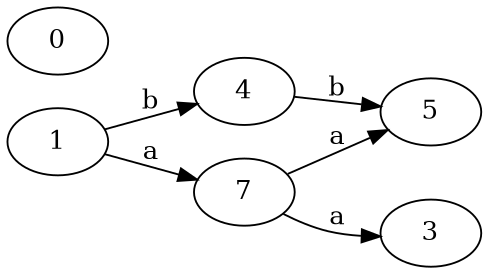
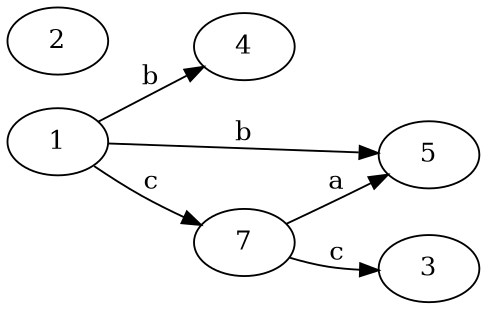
node "0": label "0" -> "2"
edge "4" -> "5": now "1" -> "5"
edge "1" -> "7": label "a" -> "c"
edge "7" -> "3": label "a" -> "c"
